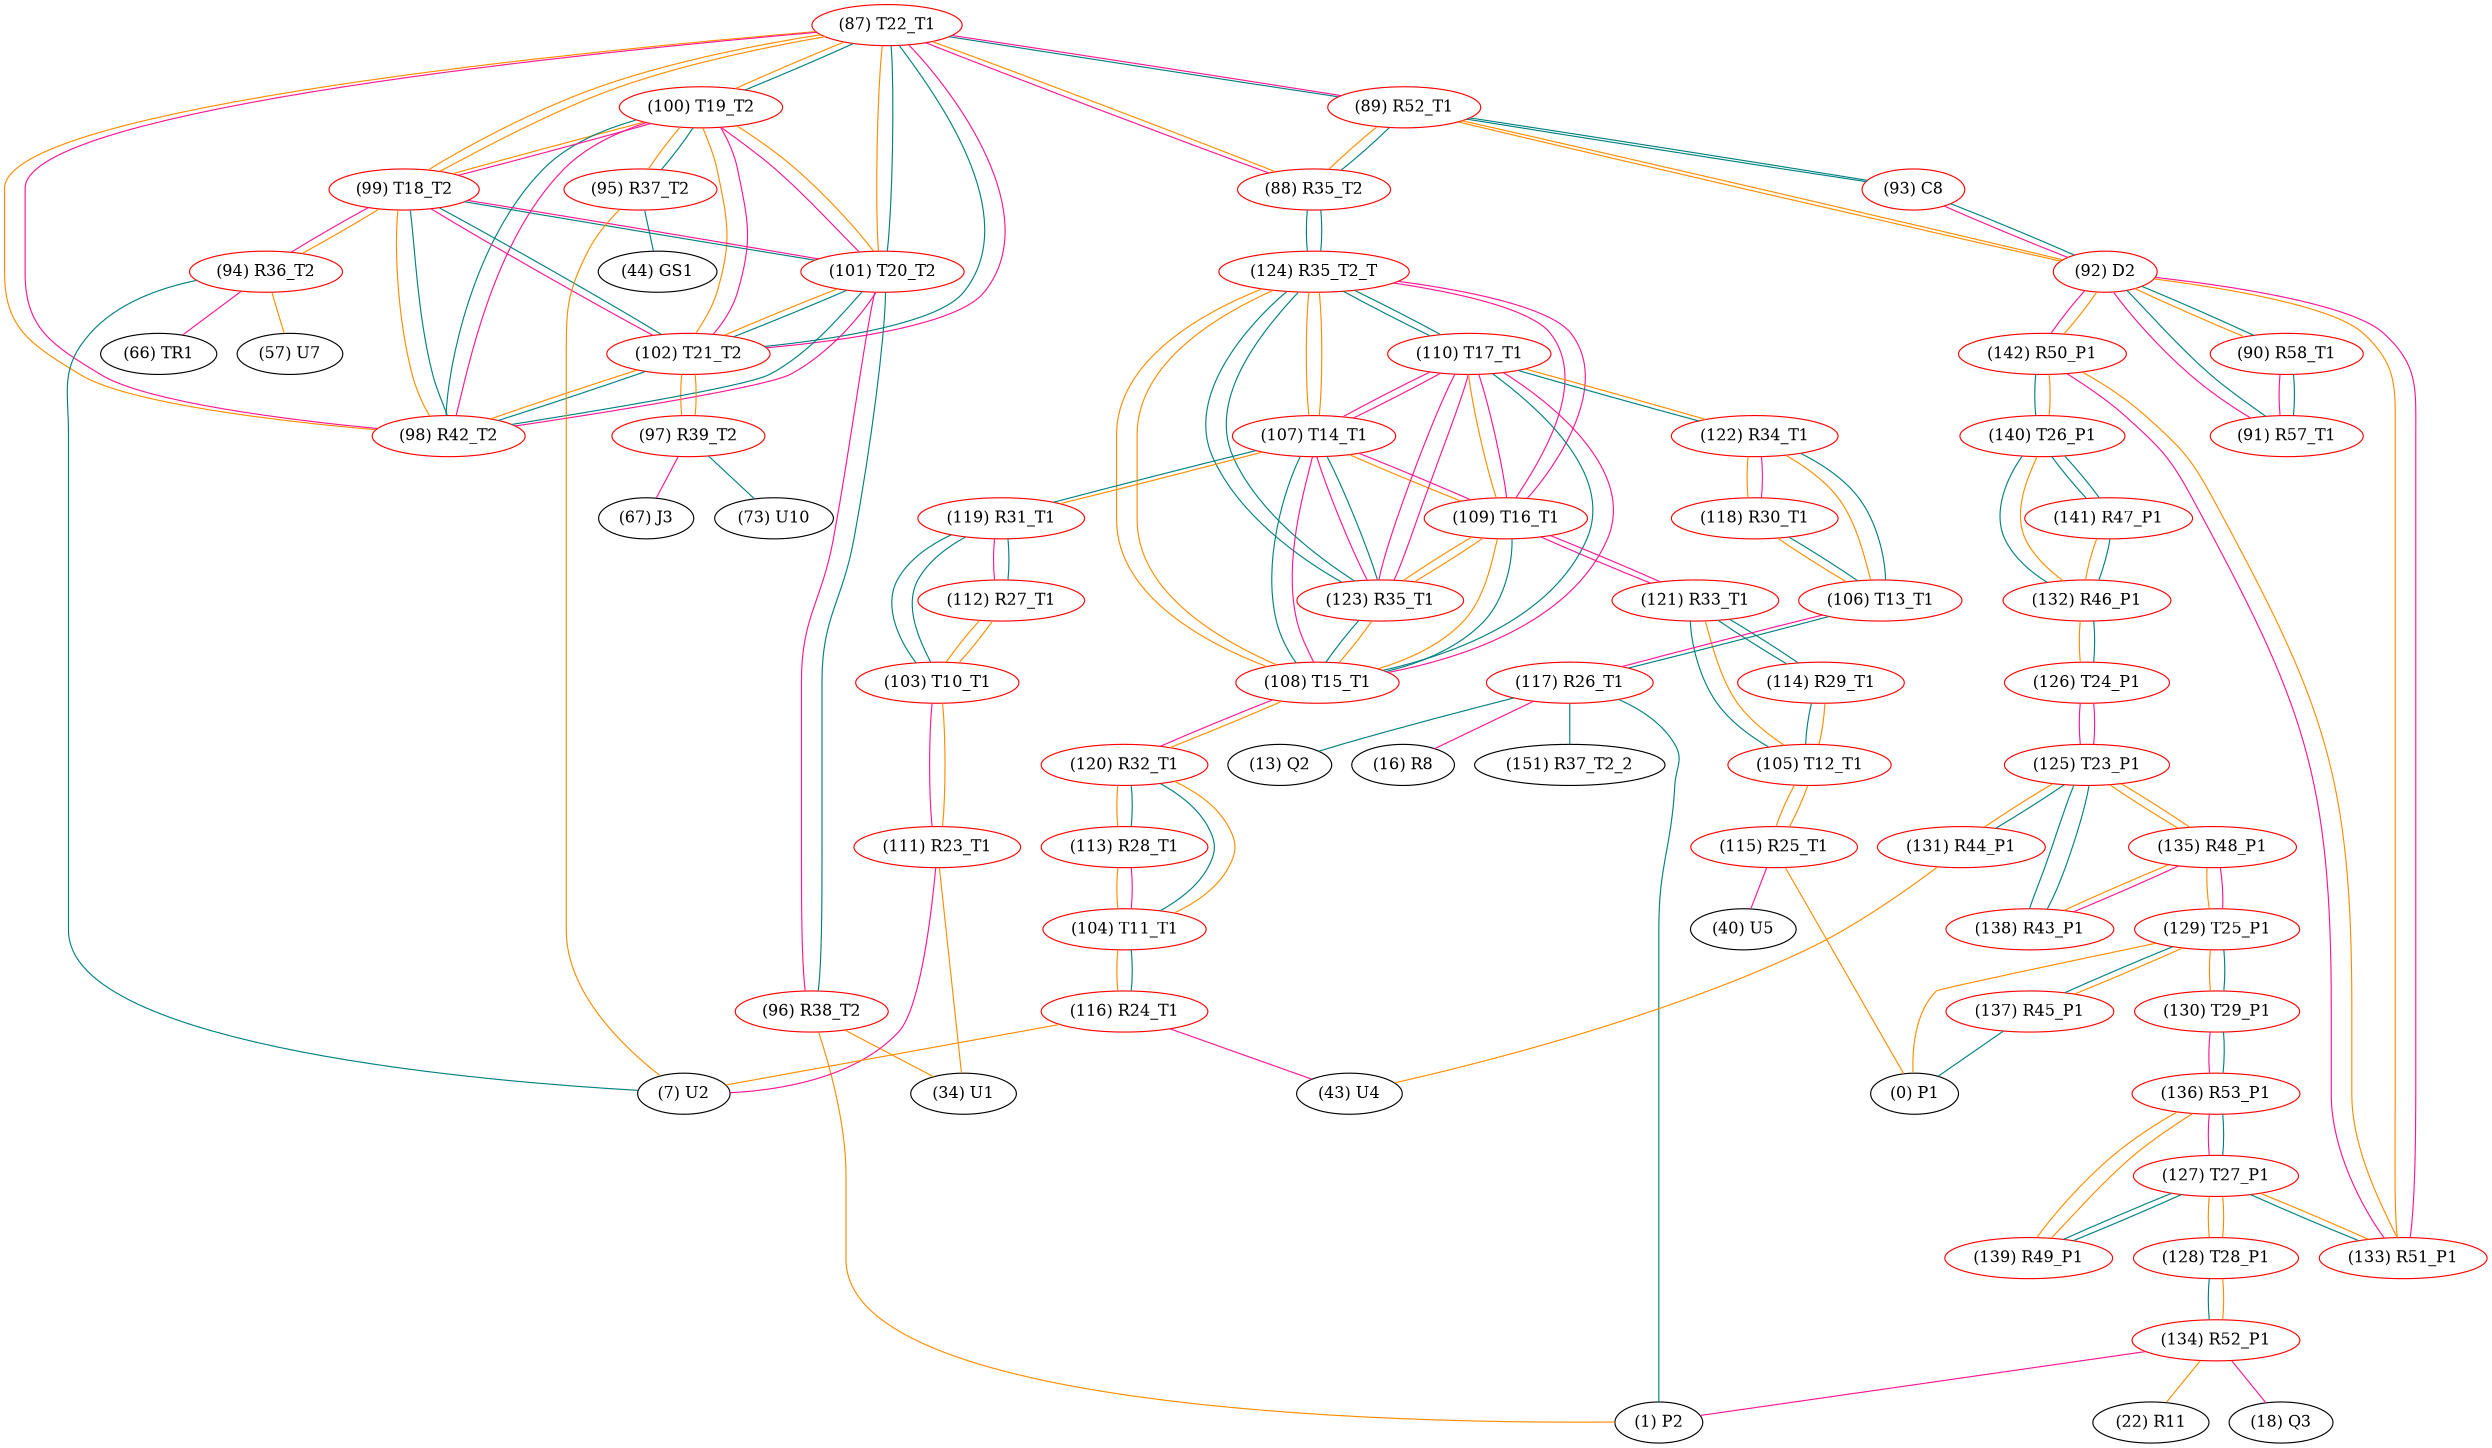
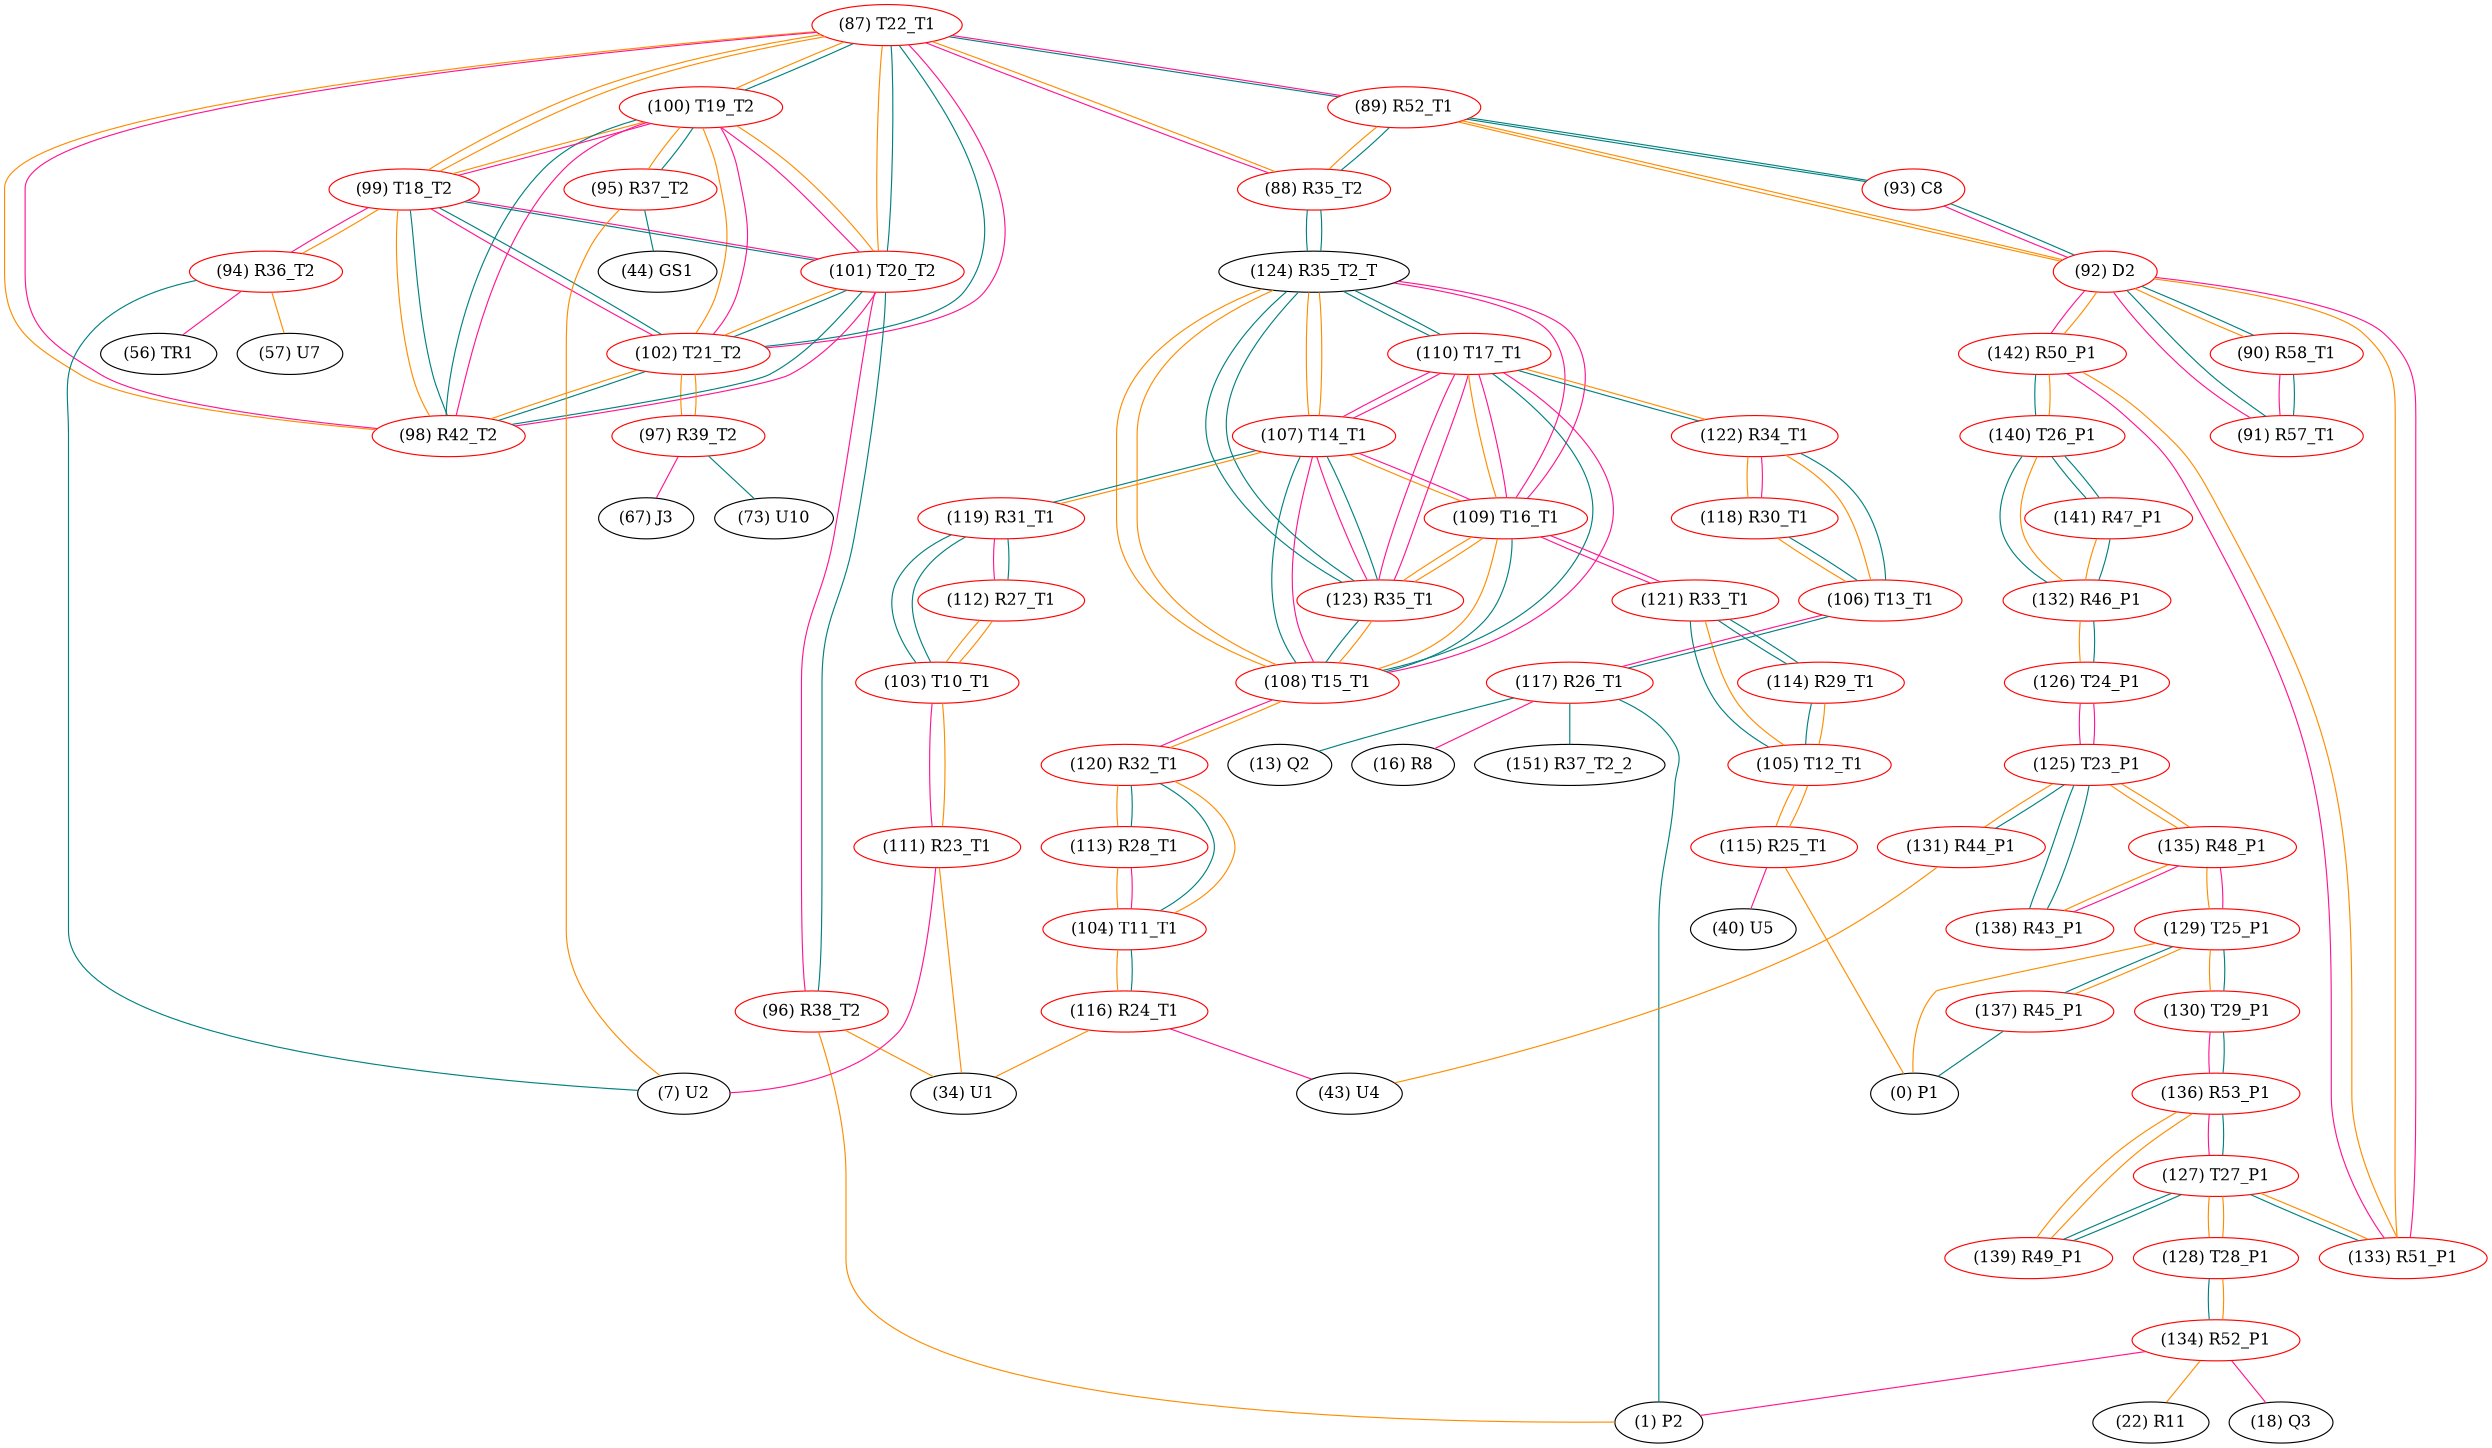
node "(124) R35_T2_T": color red -> black
node "(66) TR1": label "(66) TR1" -> "(56) TR1"
edge "(116) R24_T1" -- "(7) U2": now "(116) R24_T1" -- "(34) U1"
